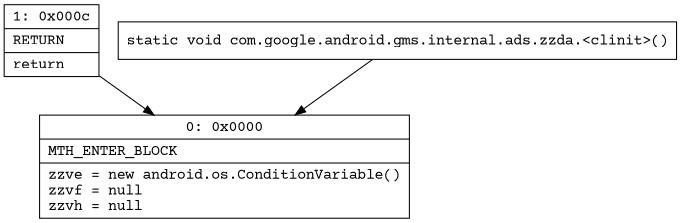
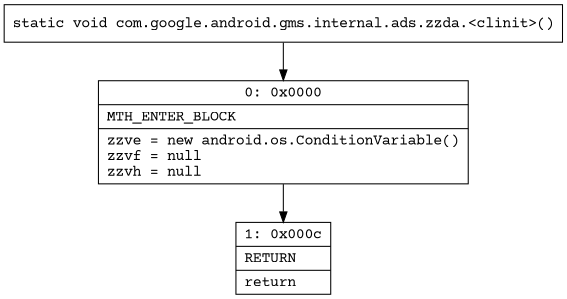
edge "1: 0x000c" -> "0: 0x0000": reversed
